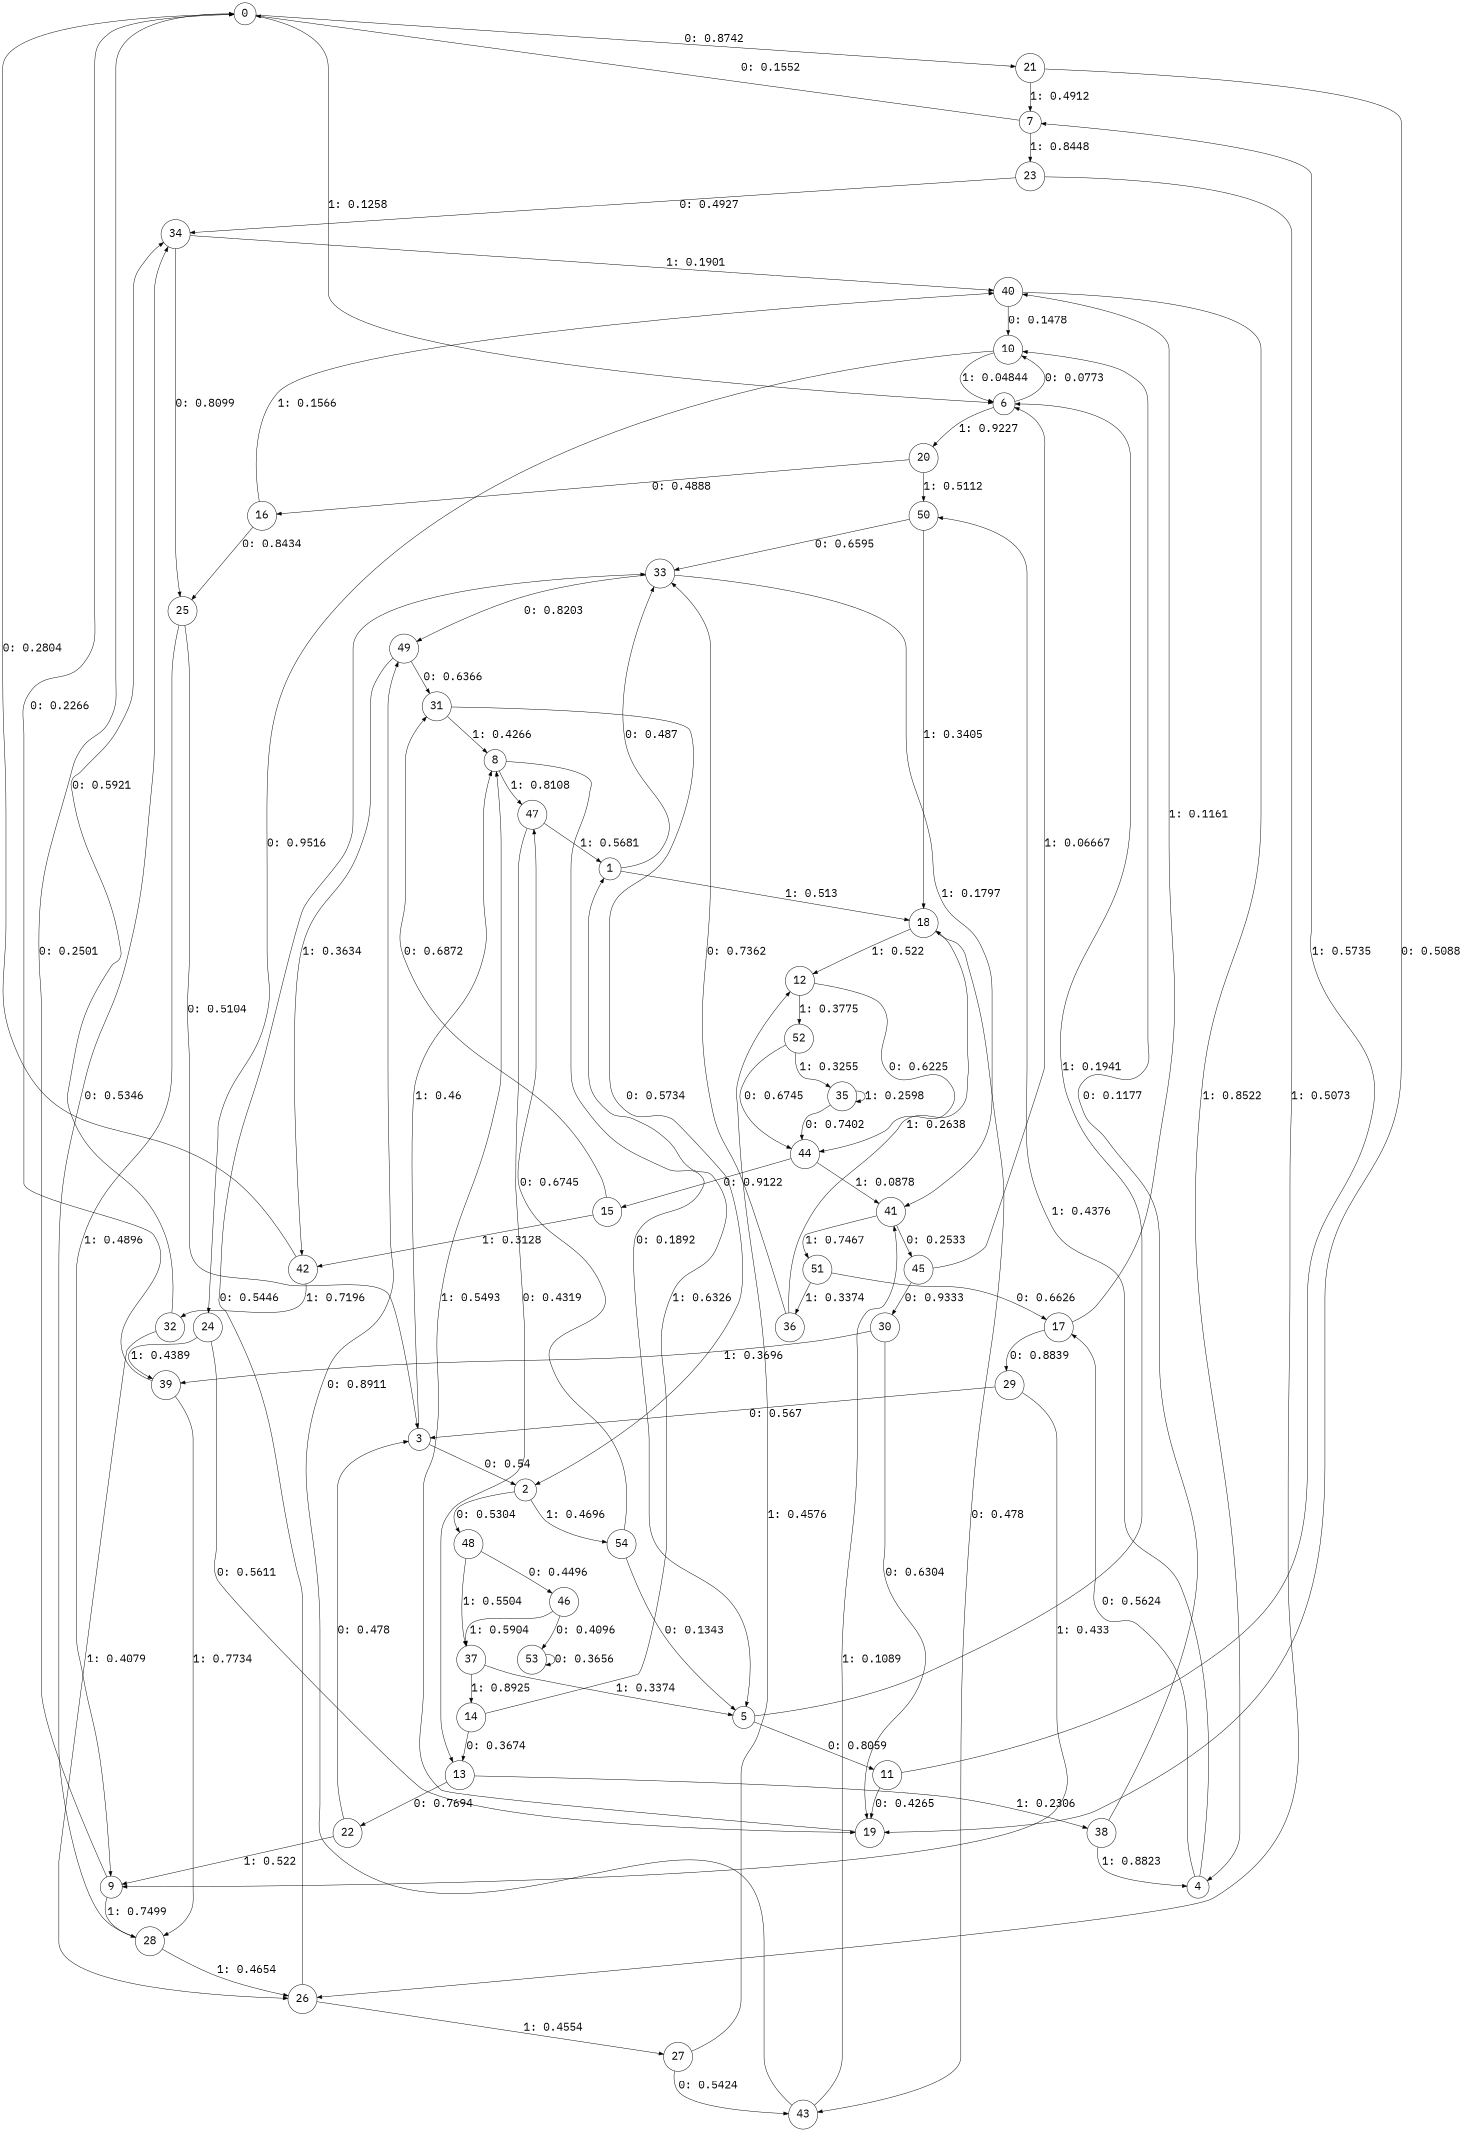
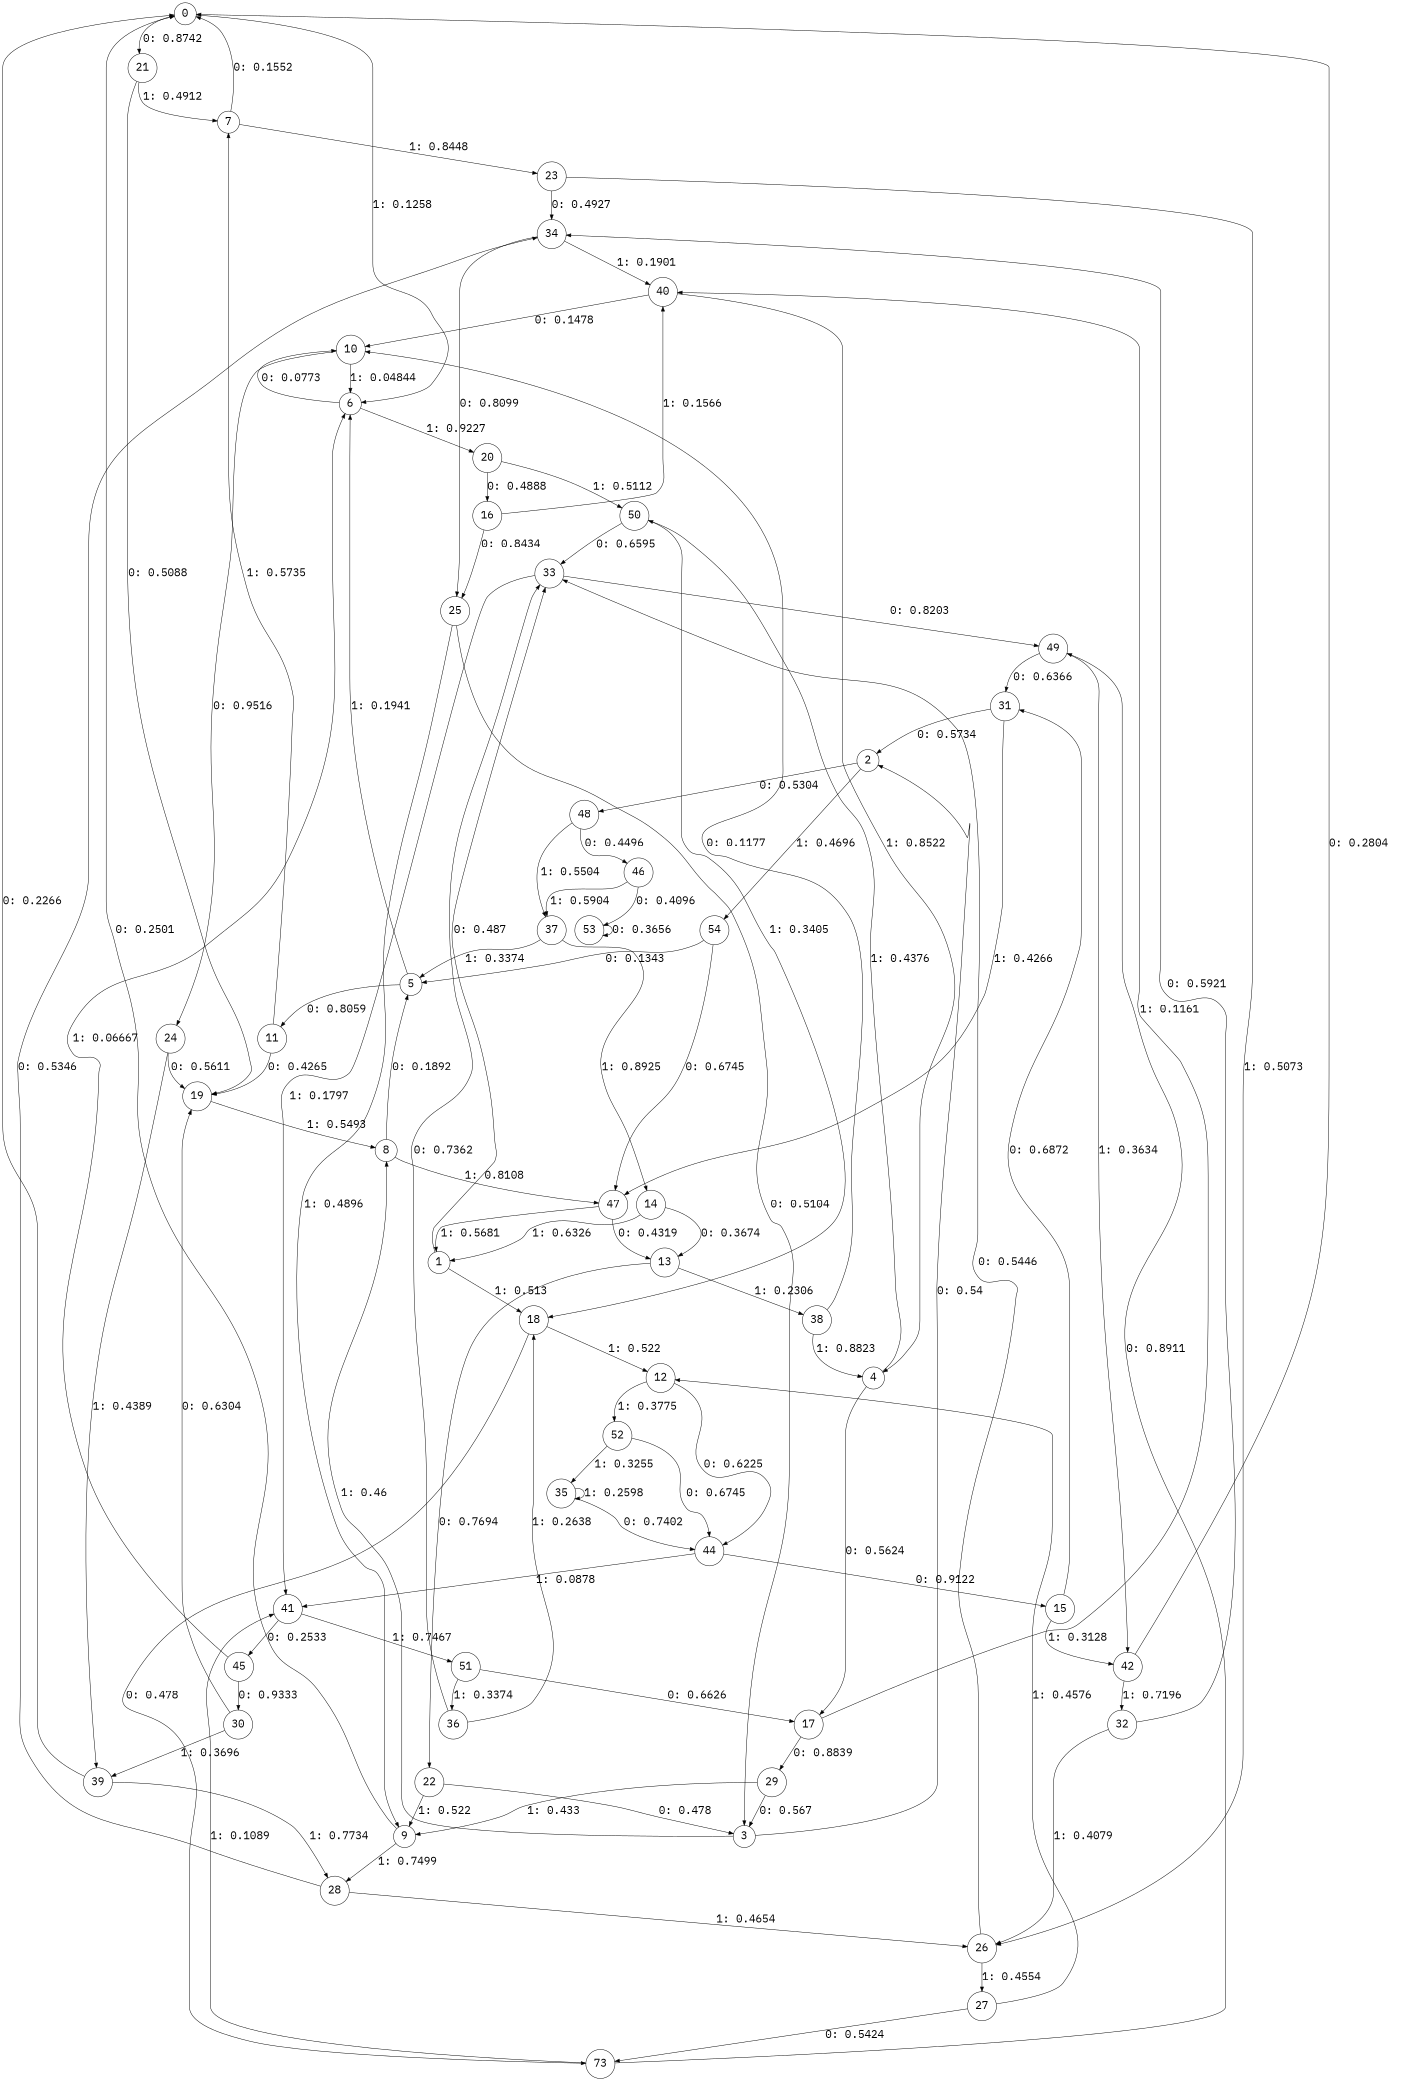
edge "31" -> "8": now "31" -> "47"
node "43": label "43" -> "73"
